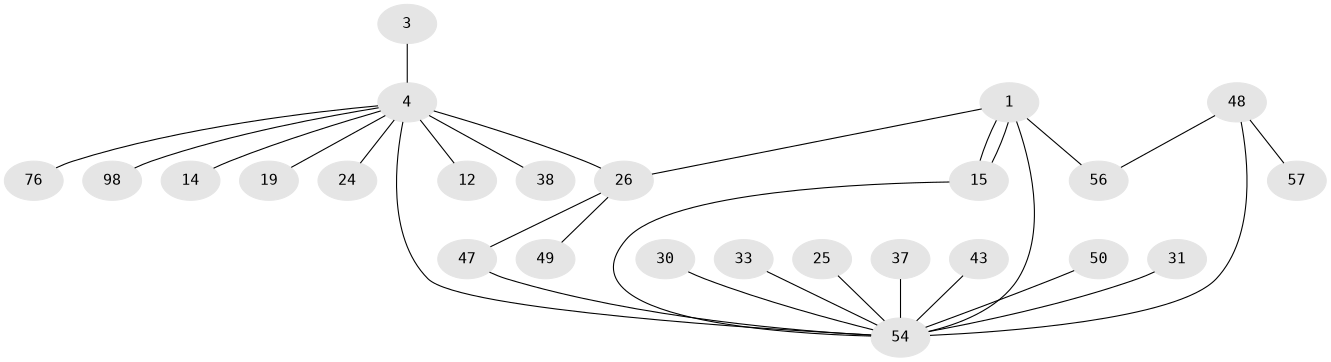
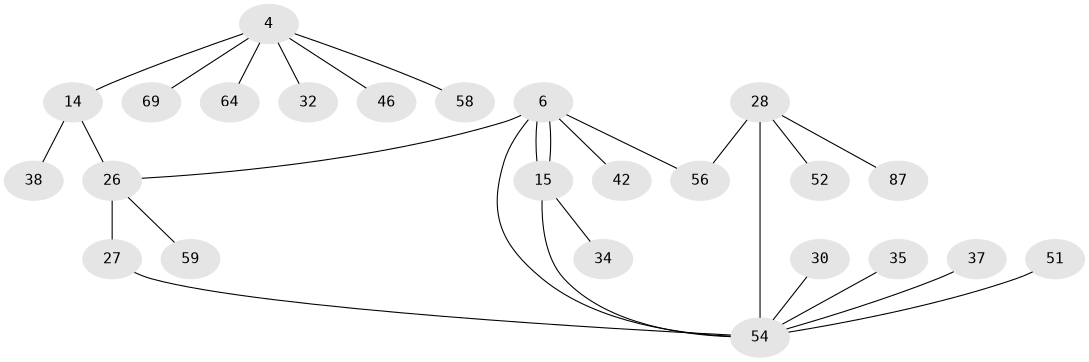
node "3": removed
node "1": label "1" -> "6"
node "48": label "48" -> "28"
edge "4" -- "26": now "14" -- "26"
edge "4" -- "38": now "14" -- "38"
node "76": label "76" -> "46"
node "98": label "98" -> "58"
node "19": label "19" -> "69"
node "24": label "24" -> "64"
node "12": label "12" -> "32"
node "42": added
node "52": added
node "57": label "57" -> "87"
node "47": label "47" -> "27"
node "49": label "49" -> "59"
node "34": added
node "33": removed
node "25": label "25" -> "35"
node "43": removed
node "50": removed
node "31": label "31" -> "51"
edge "4" -- "54": removed
